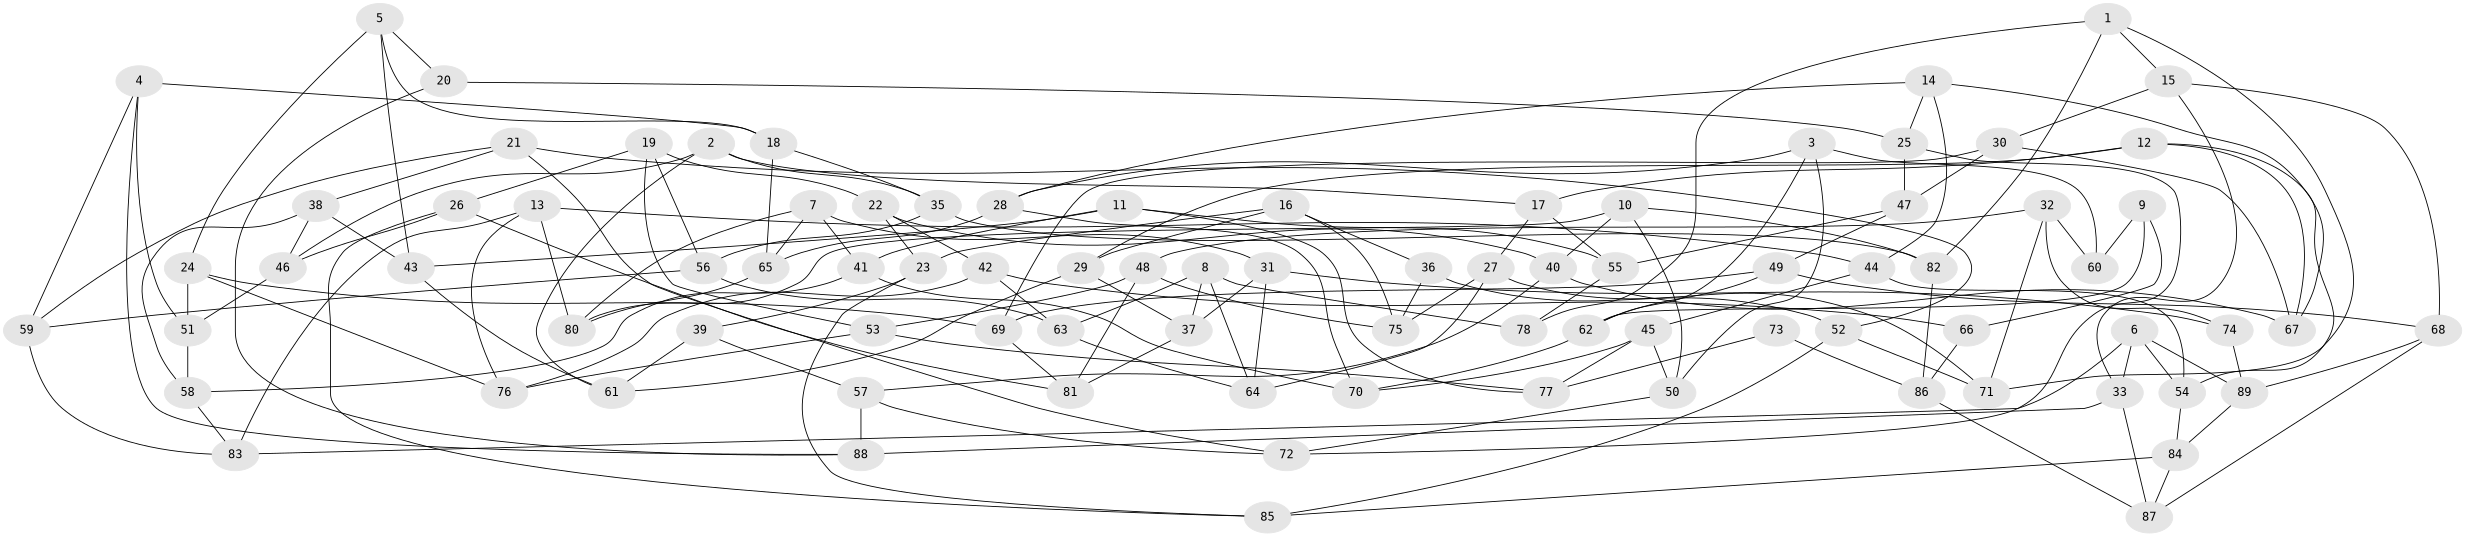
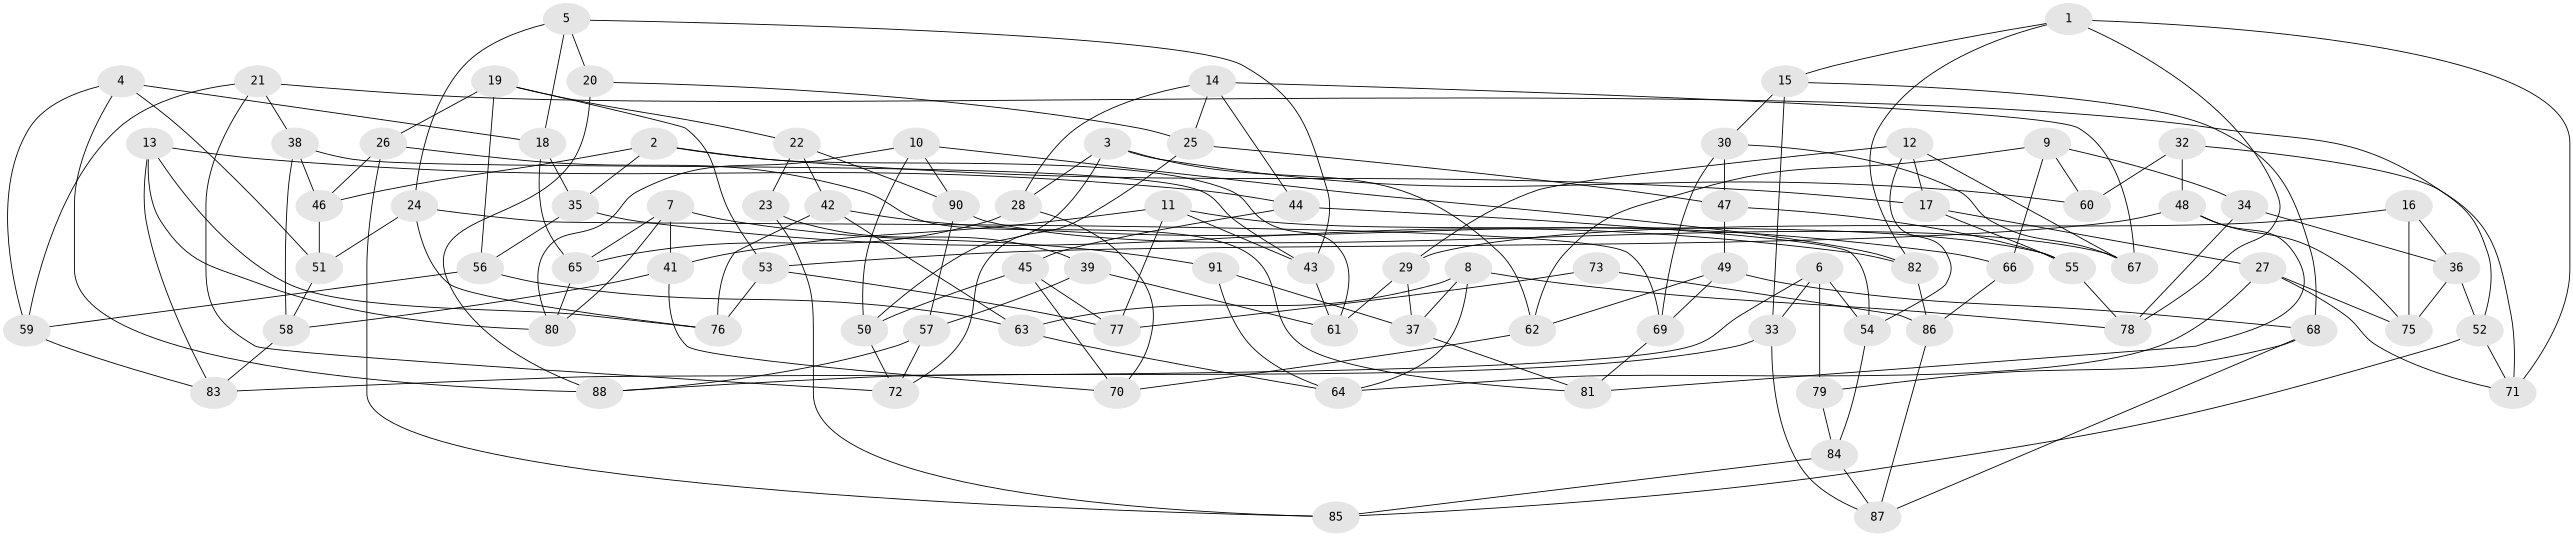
node "34": added
edge "16" -- "23": removed
node "31": label "31" -> "91"
node "40": label "40" -> "90"
node "74": removed
node "89": label "89" -> "79"
